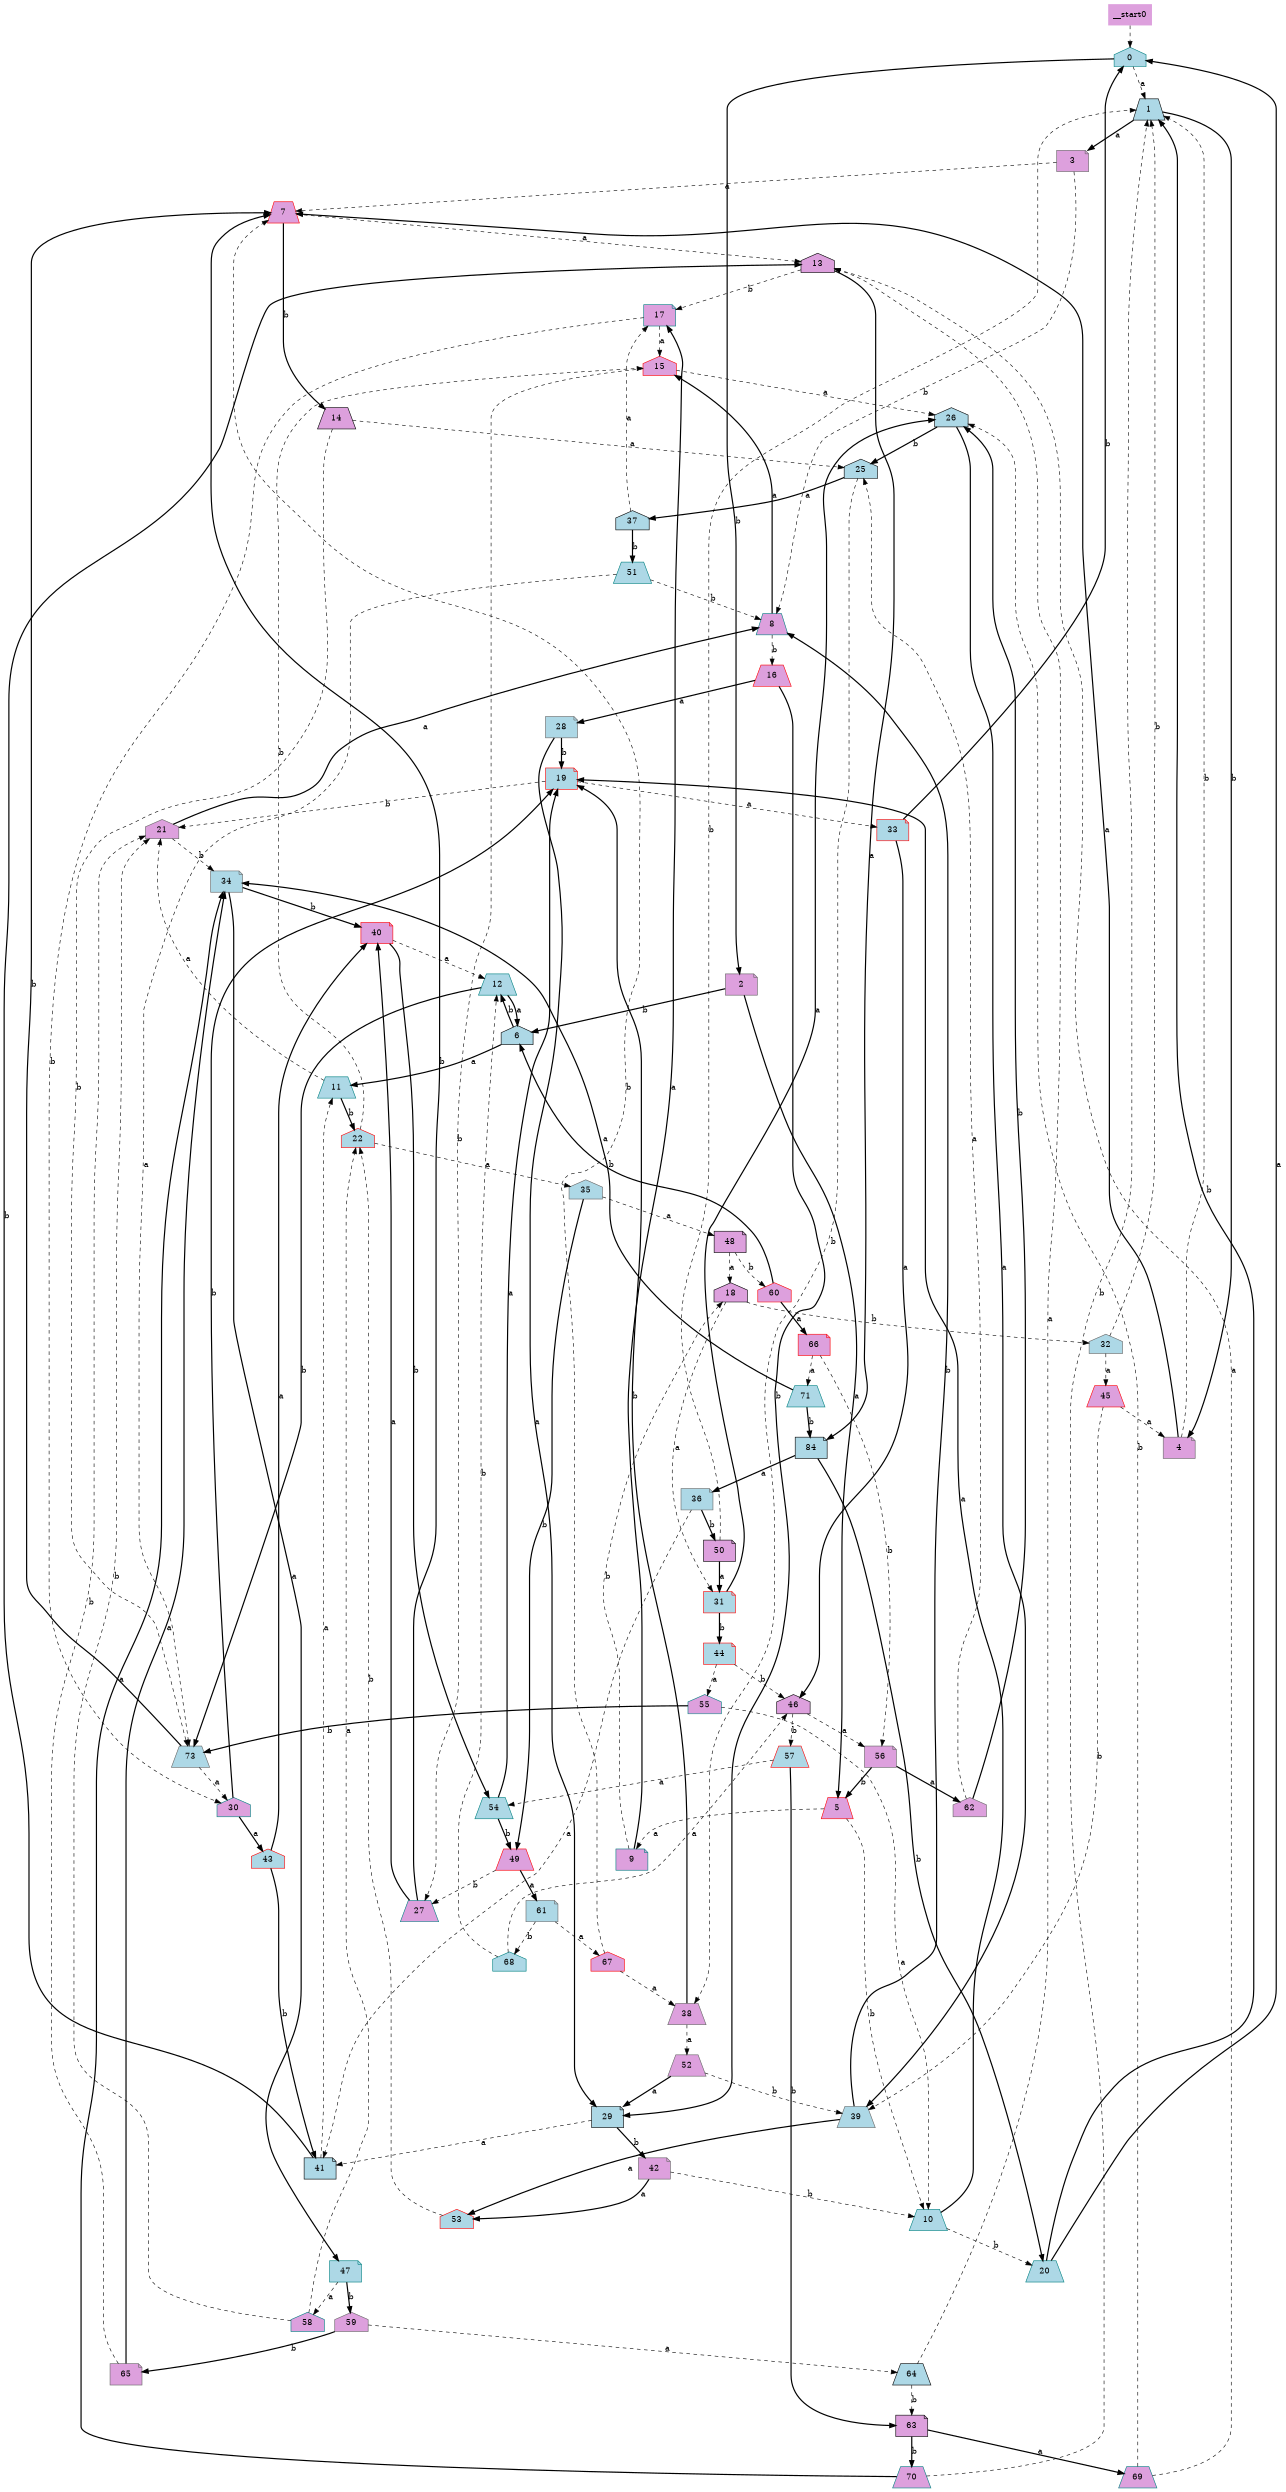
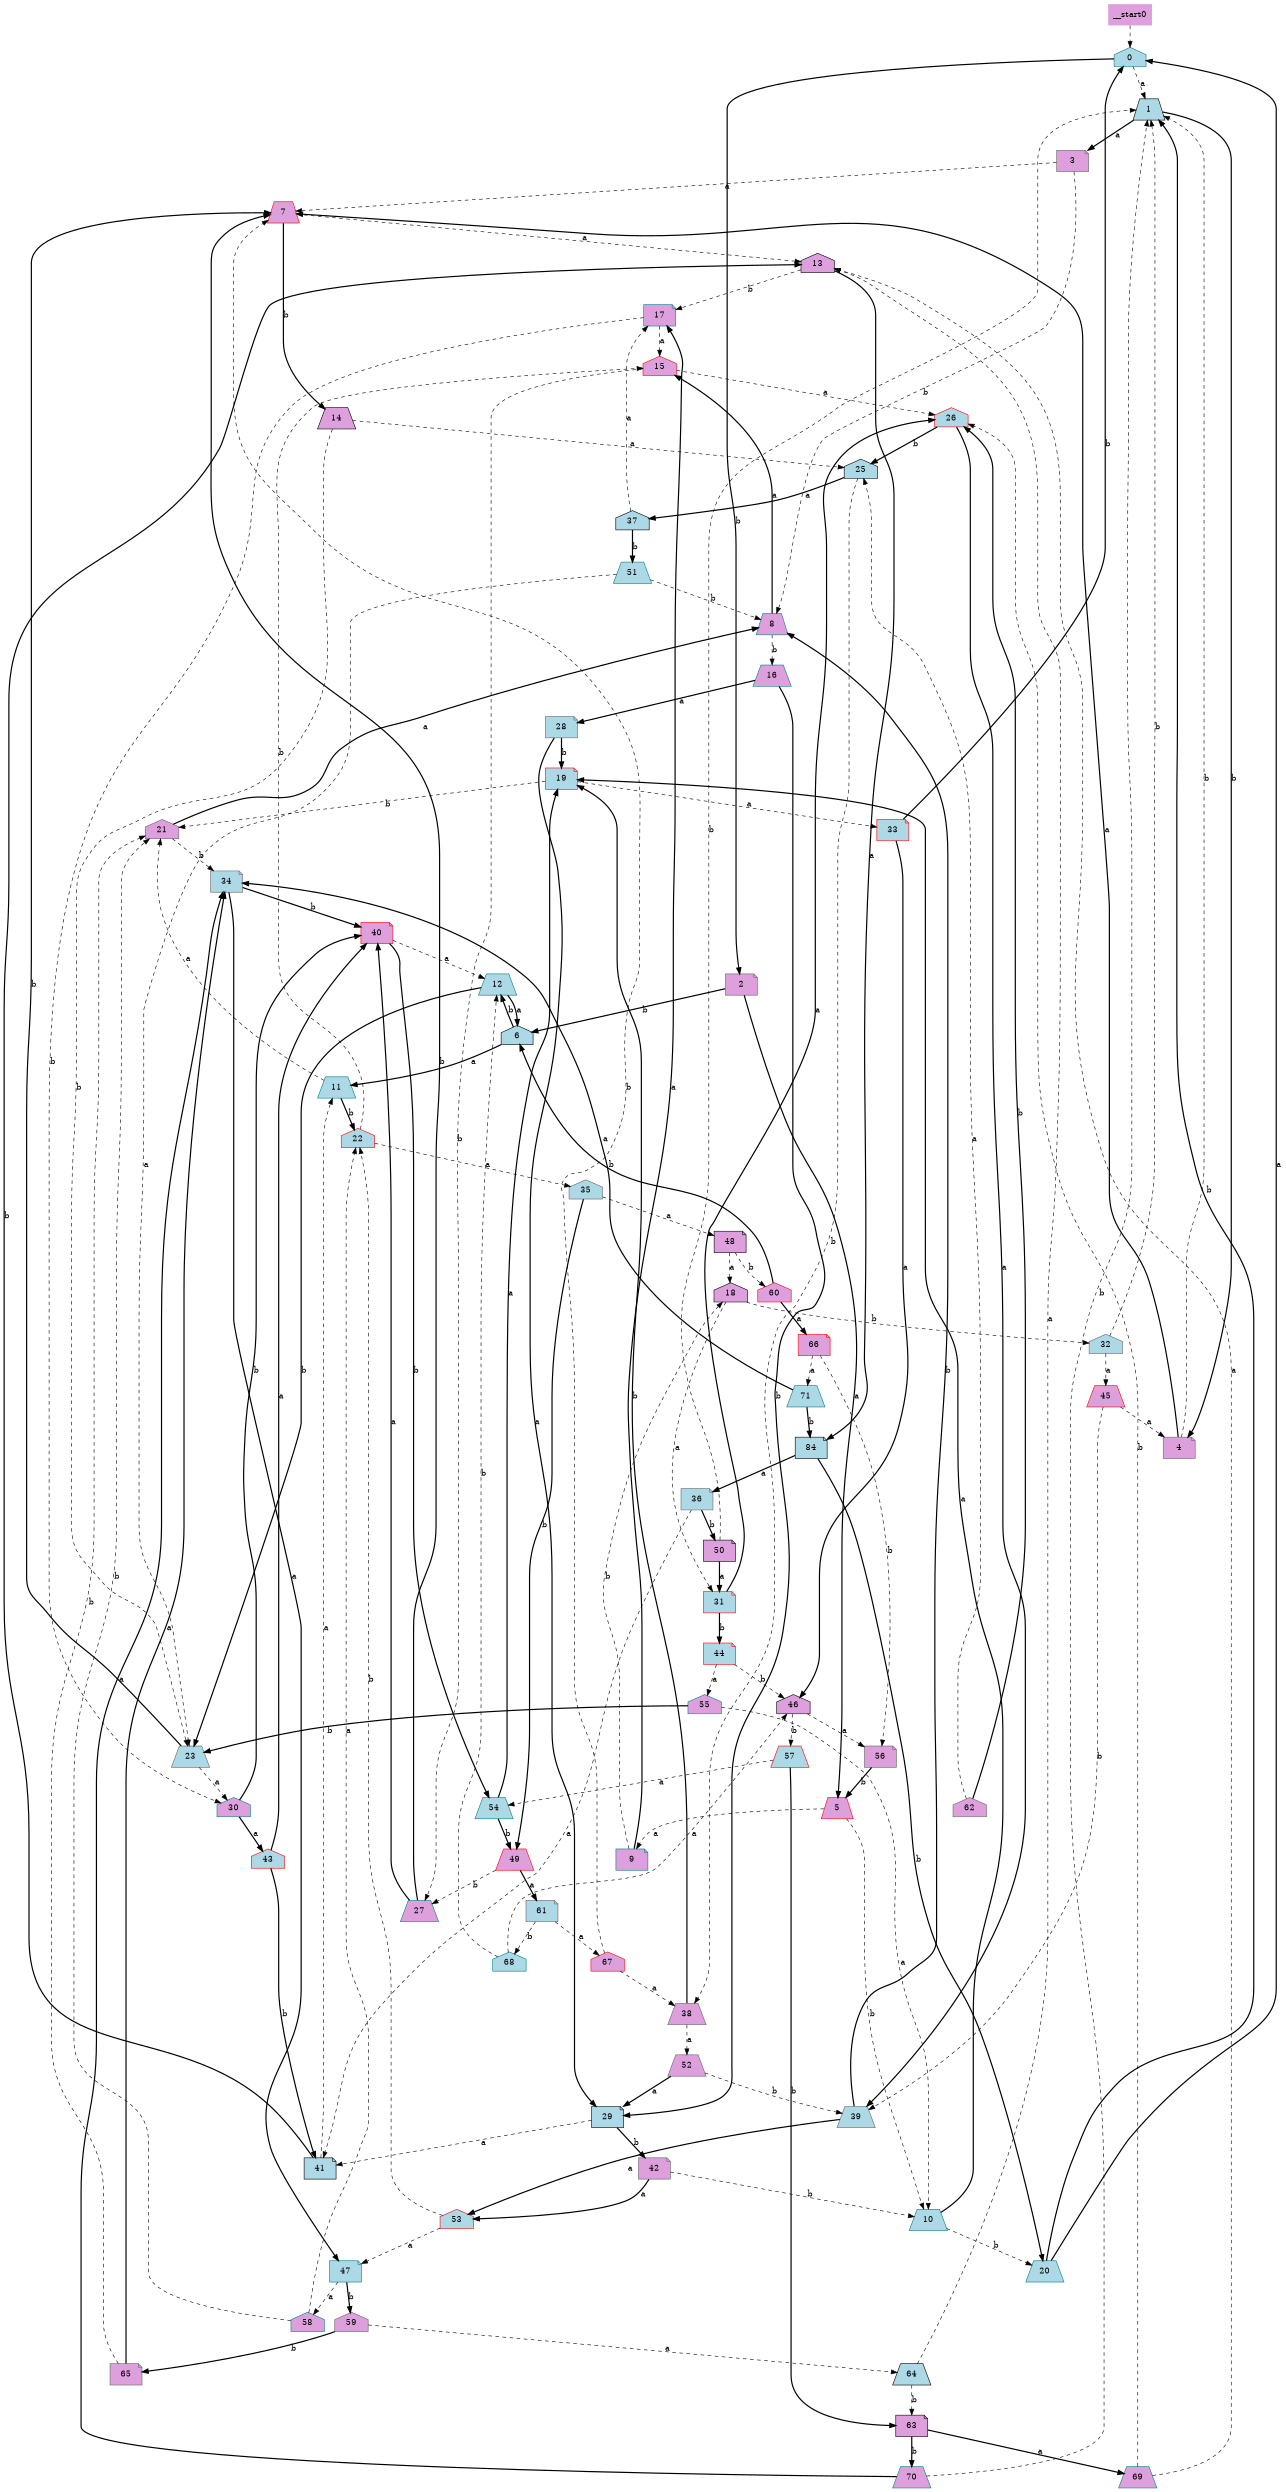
node "26": color black -> red
node "16": color red -> teal
edge "30" -> "19": now "30" -> "40"
node "73": label "73" -> "23"
edge "56" -> "62": removed, label "a"
edge "53" -> "47": added, label "a"
